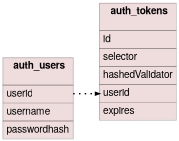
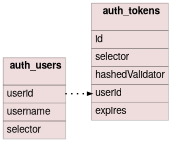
node "auth_users": text "passwordhash" -> "selector"
